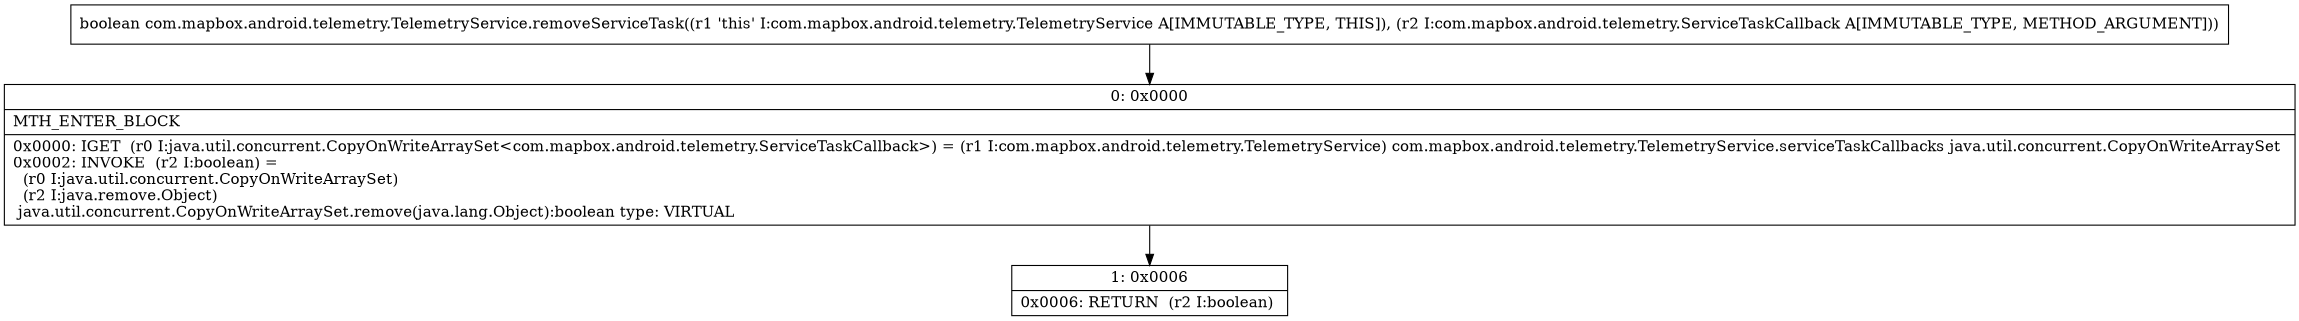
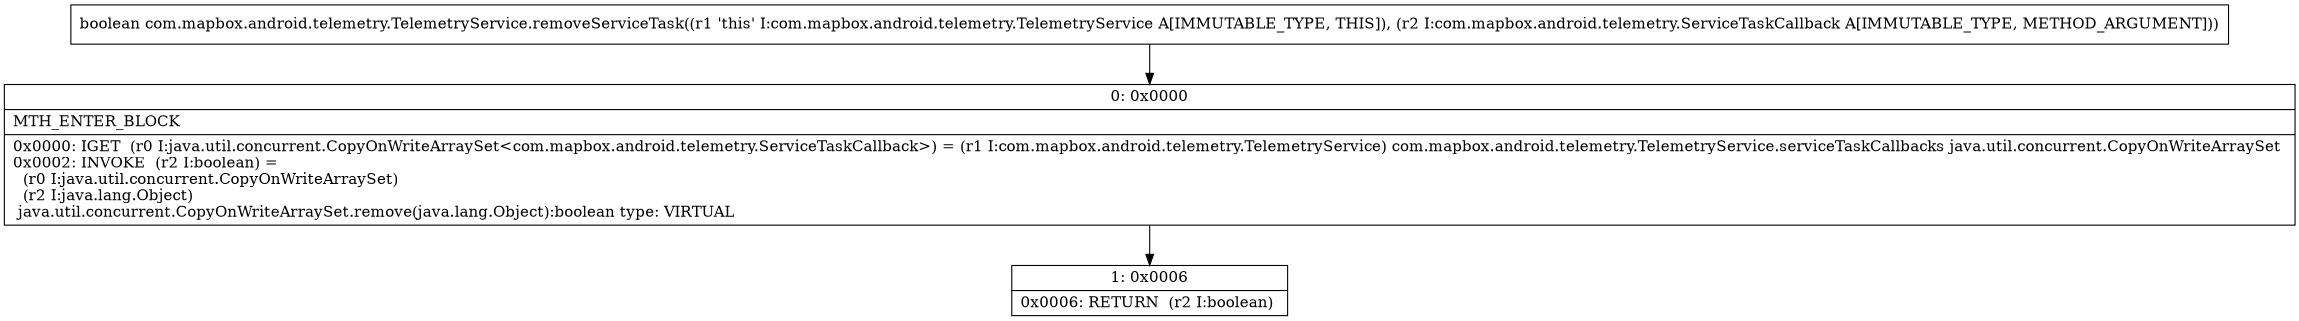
node "0: 0x0000": text "(r2 I:java.remove.Object)" -> "(r2 I:java.lang.Object)"
